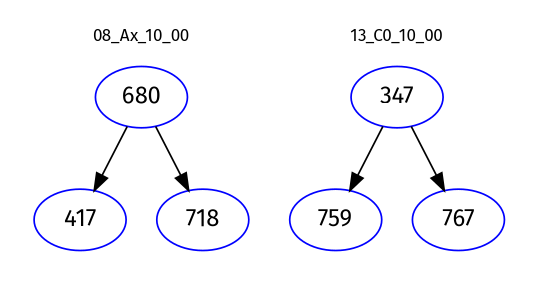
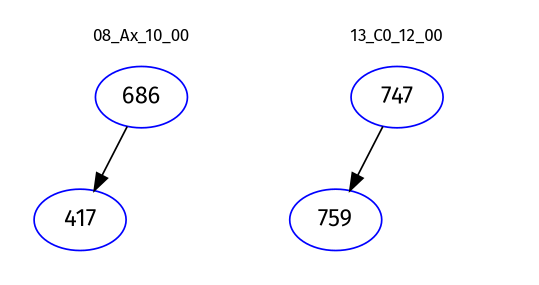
cluster "13_C0_10_00": label "13_C0_10_00" -> "13_C0_12_00"
node "680": label "680" -> "686"
node "347": label "347" -> "747"
node "718": removed
node "767": removed
